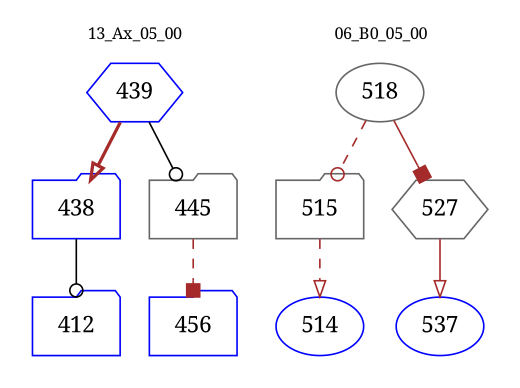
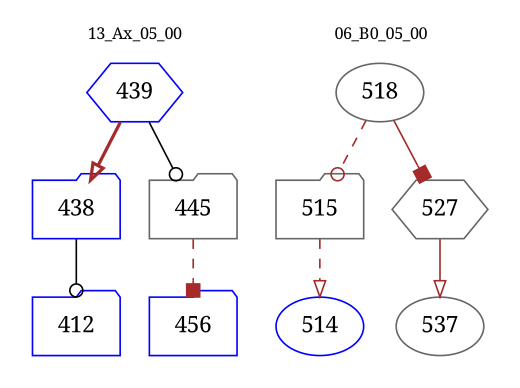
node "537": color blue -> gray40
